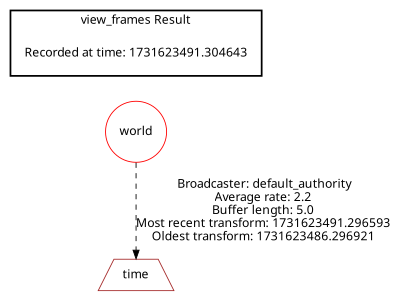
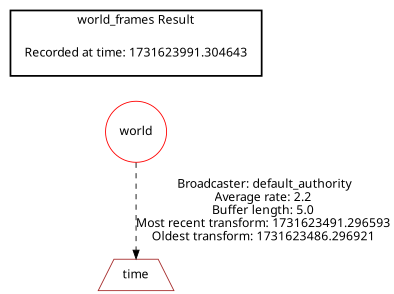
cluster "view_frames Result": label "view_frames Result" -> "world_frames Result"
node "Recorded at time: 1731623491.304643": label "Recorded at time: 1731623491.304643" -> "Recorded at time: 1731623991.304643"
